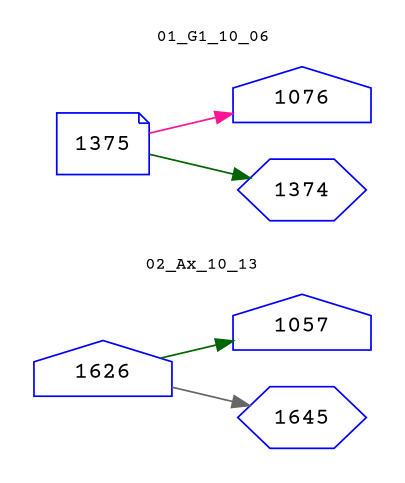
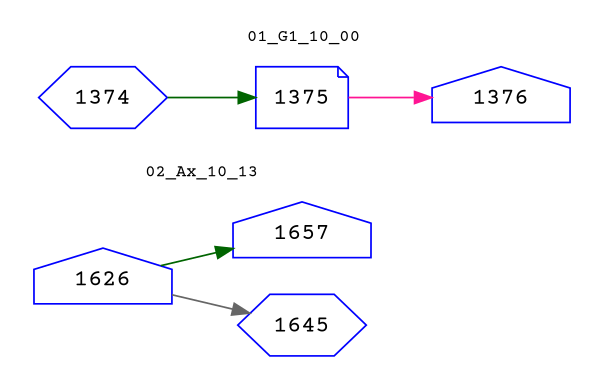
cluster "01_G1_10_06": label "01_G1_10_06" -> "01_G1_10_00"
node "1076": label "1076" -> "1376"
edge "1375" -> "1374": reversed
node "1057": label "1057" -> "1657"
